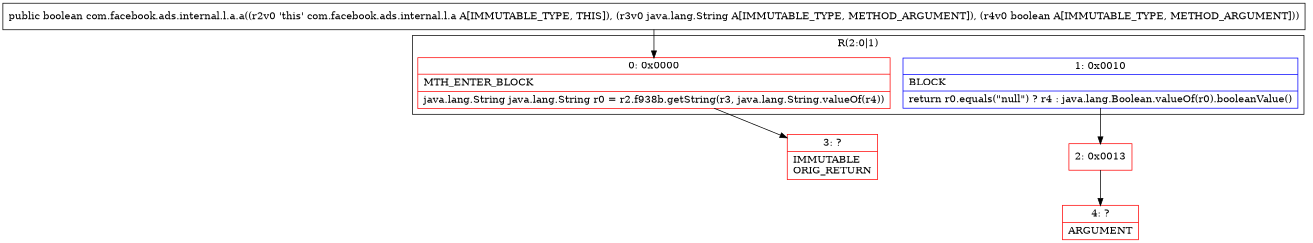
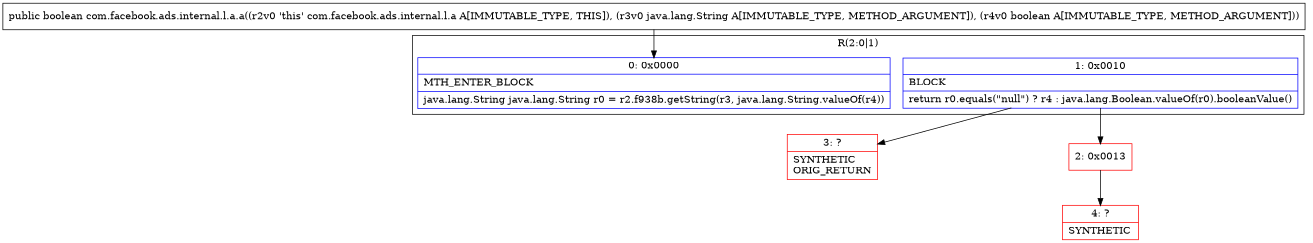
node "0: 0x0000": color red -> blue
edge "0: 0x0000" -> "3: ?": now "1: 0x0010" -> "3: ?"
node "3: ?": text "IMMUTABLE" -> "SYNTHETIC"
node "4: ?": text "ARGUMENT" -> "SYNTHETIC"
